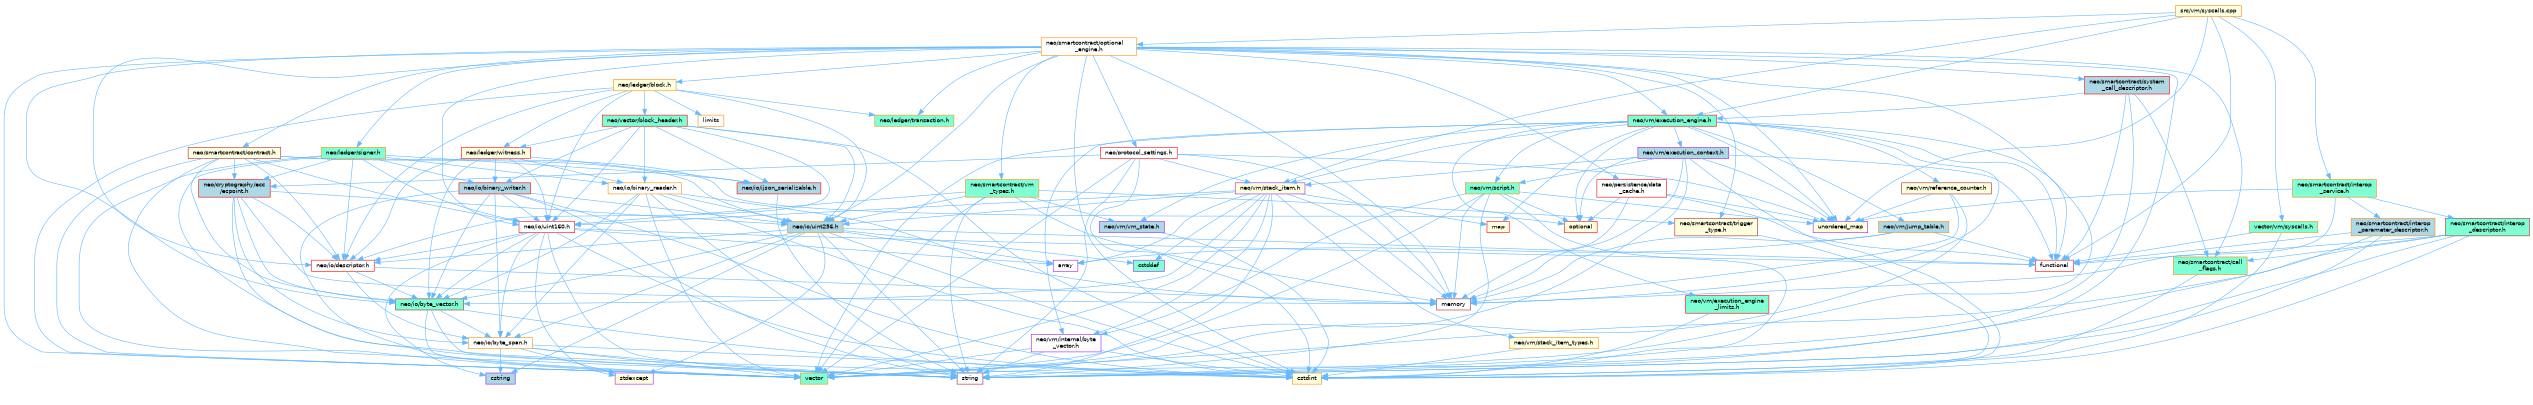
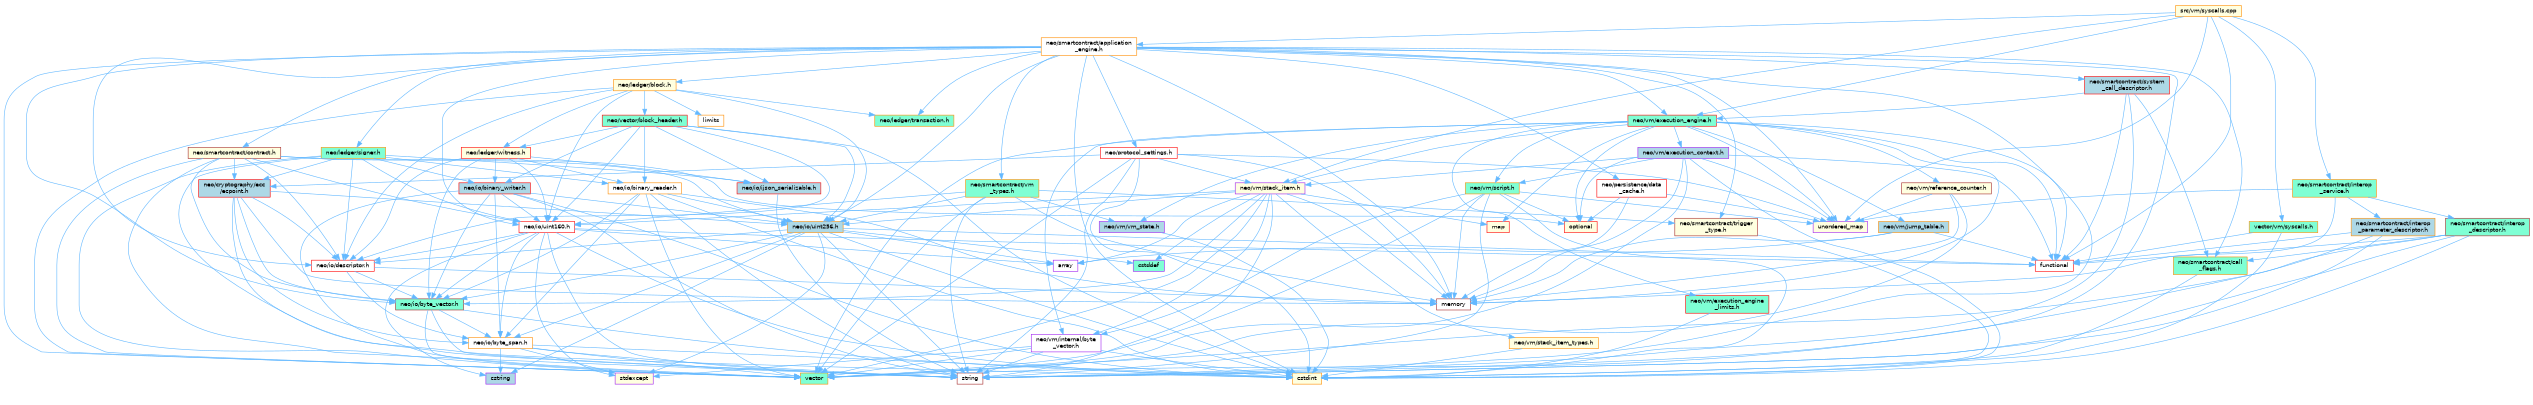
node "neo/smartcontract/optional _engine.h": label "neo/smartcontract/optional _engine.h" -> "neo/smartcontract/application _engine.h"
edge "neo/persistence/data _cache.h" -> "functional": removed
edge "neo/vm/internal/byte _vector.h" -> "stdexcept": added
